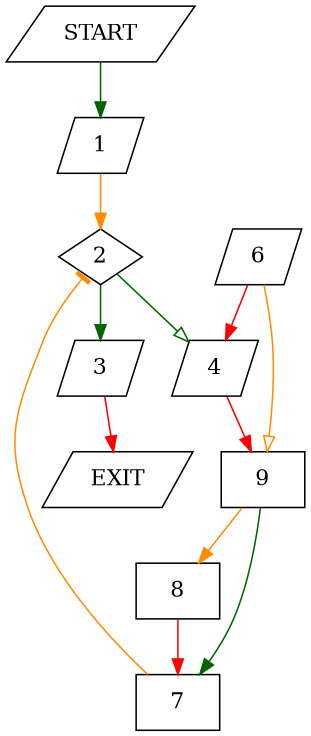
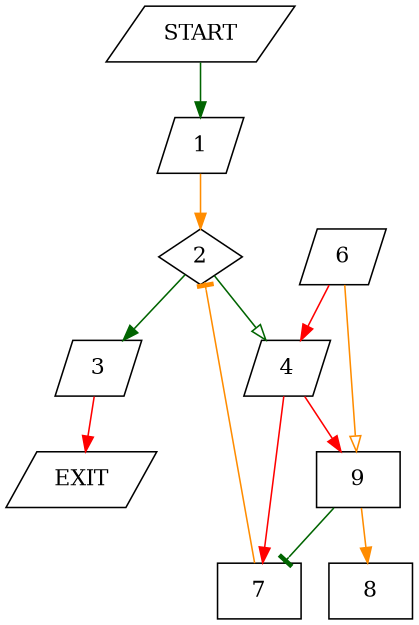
edge "9" -> "7": arrowhead normal -> tee
edge "8" -> "7": now "4" -> "7"
